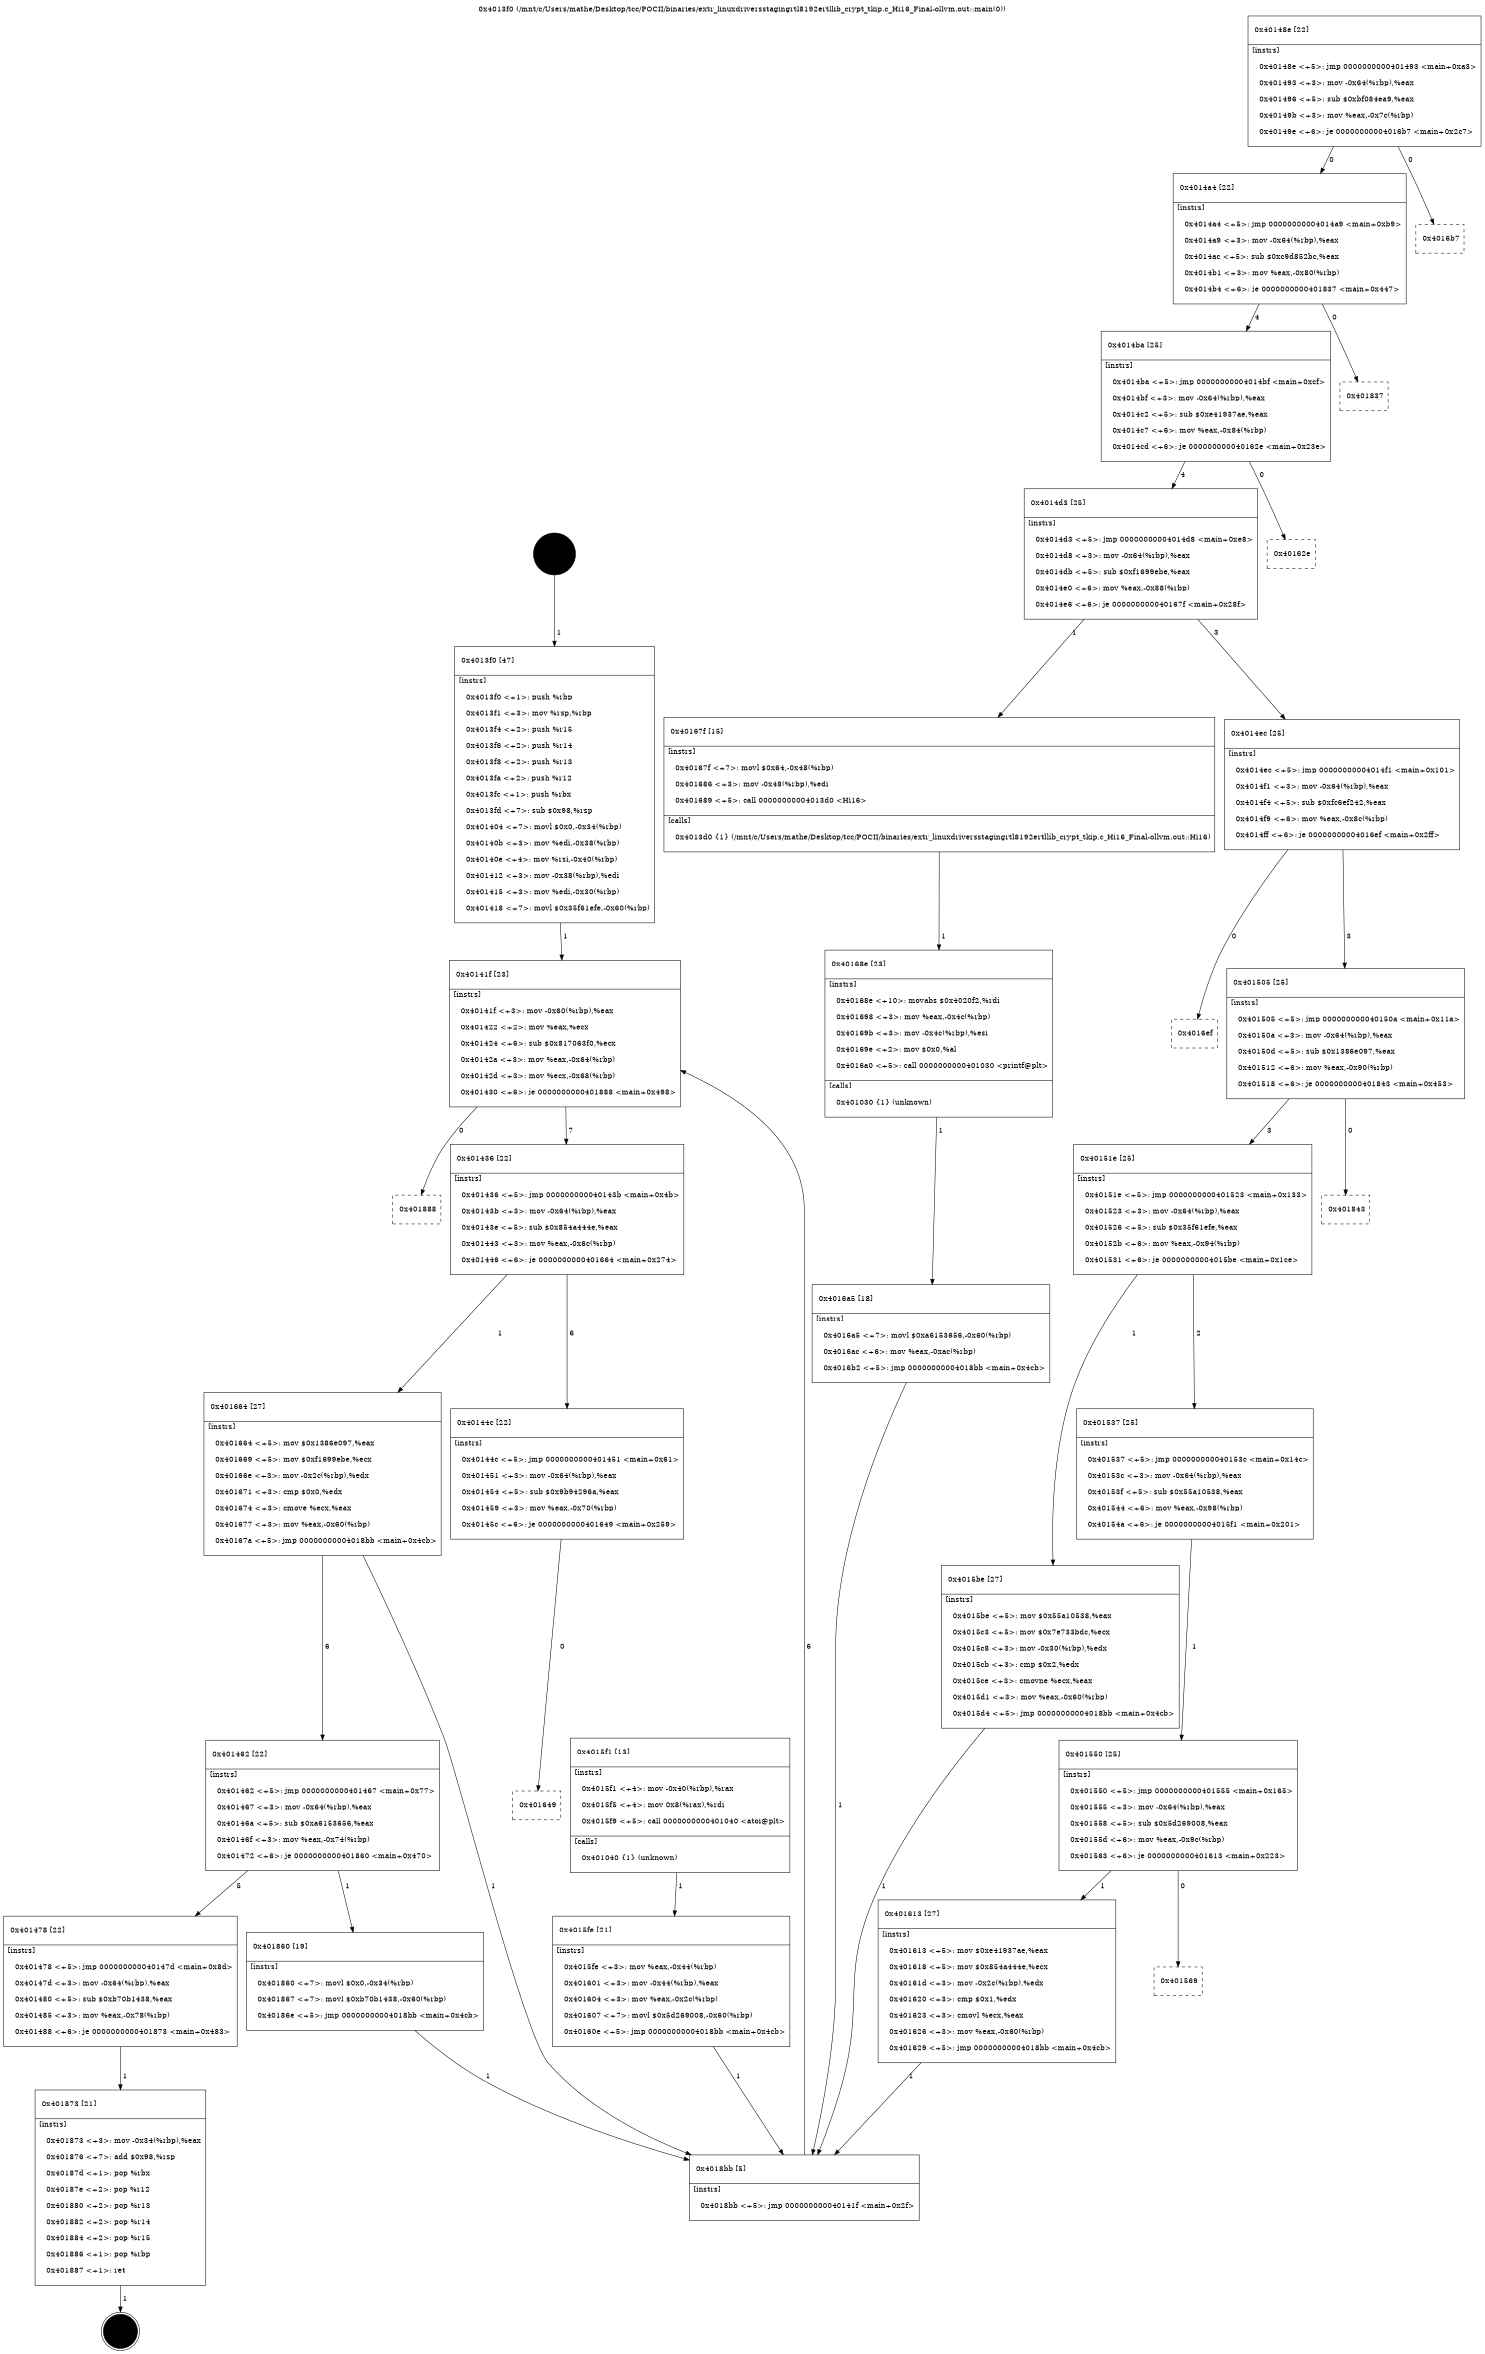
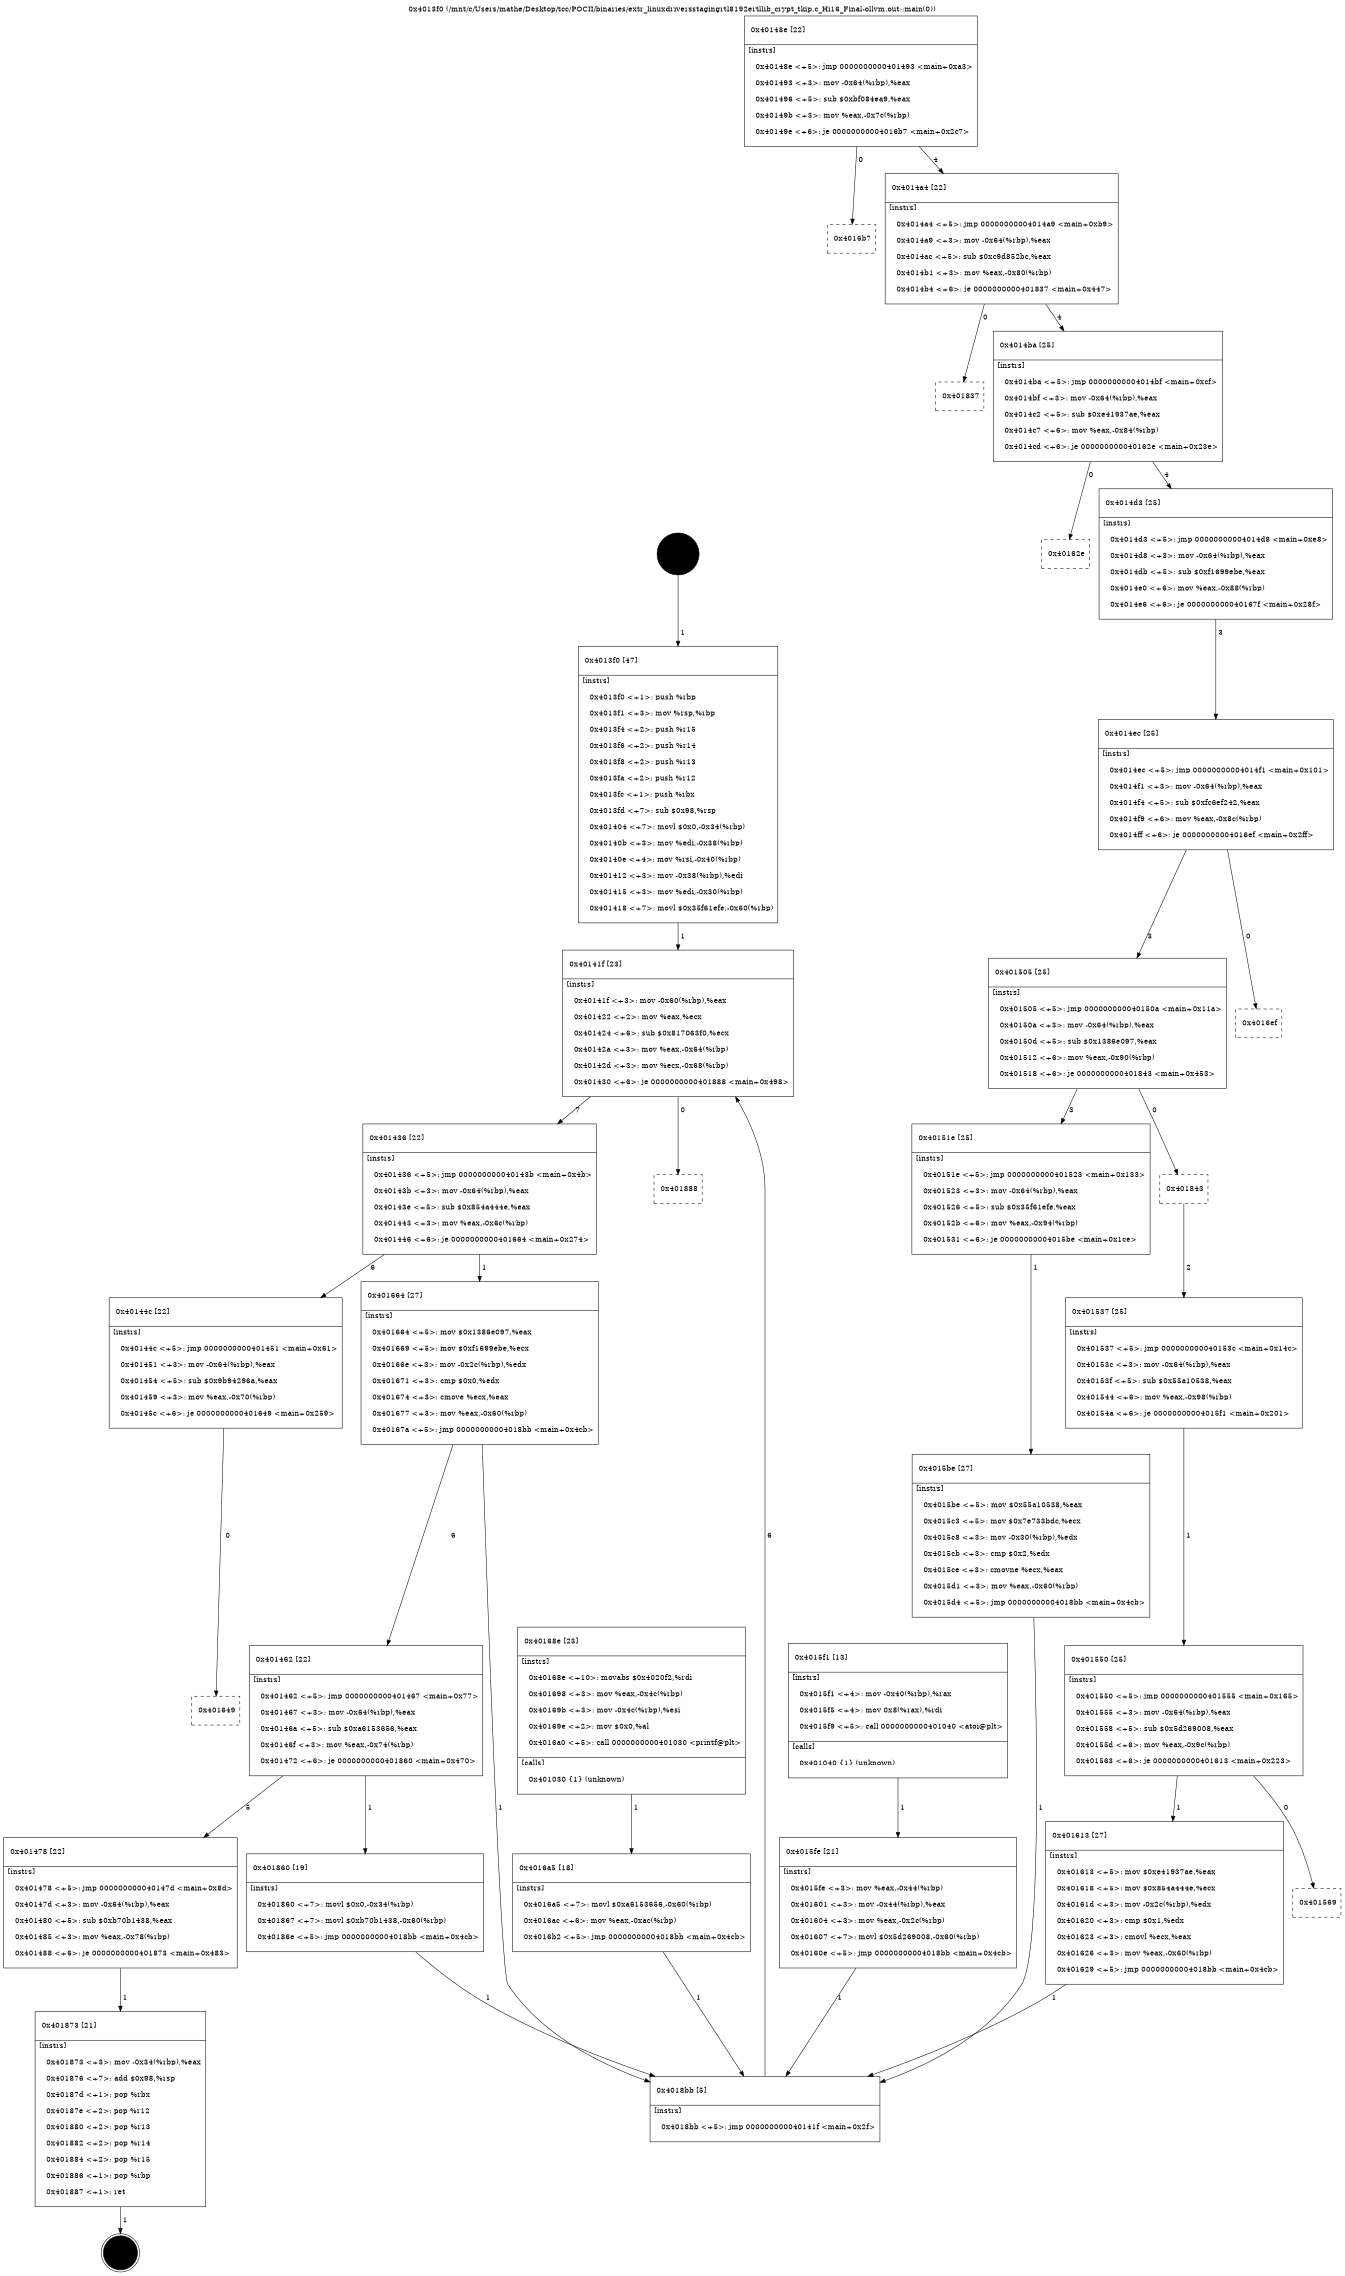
edge "0x40148e [22]" -> "0x4014a4 [22]": label " 0" -> " 4"
node "0x40167f [15]": removed
edge "0x40151e [25]" -> "0x401537 [25]": now "0x401843" -> "0x401537 [25]"
